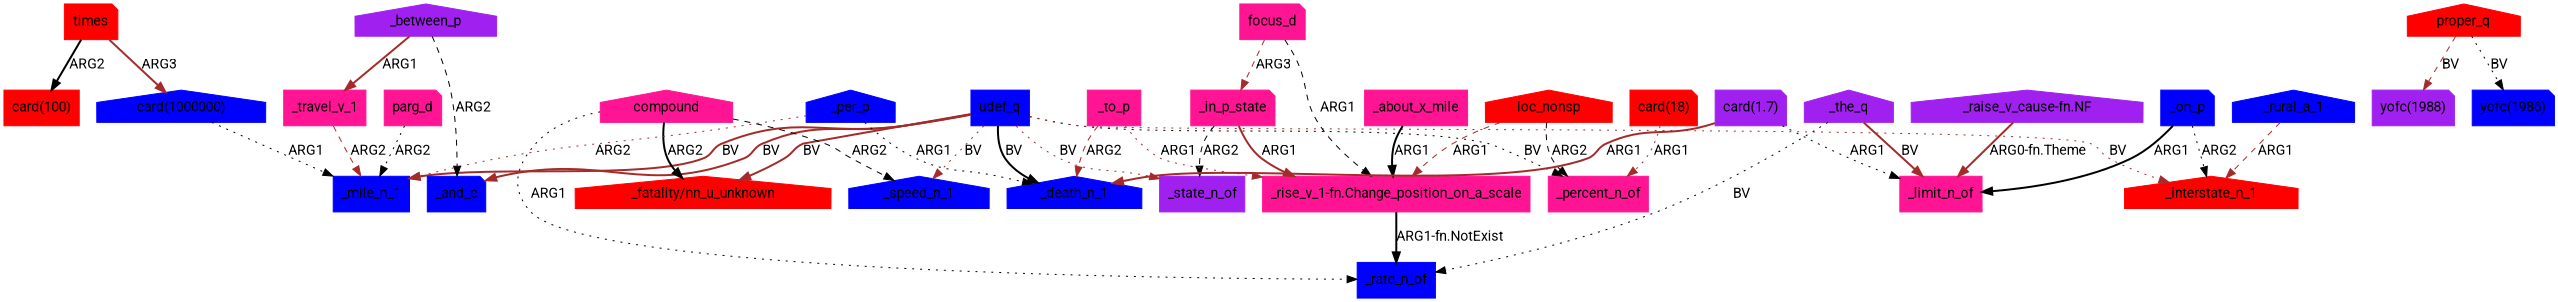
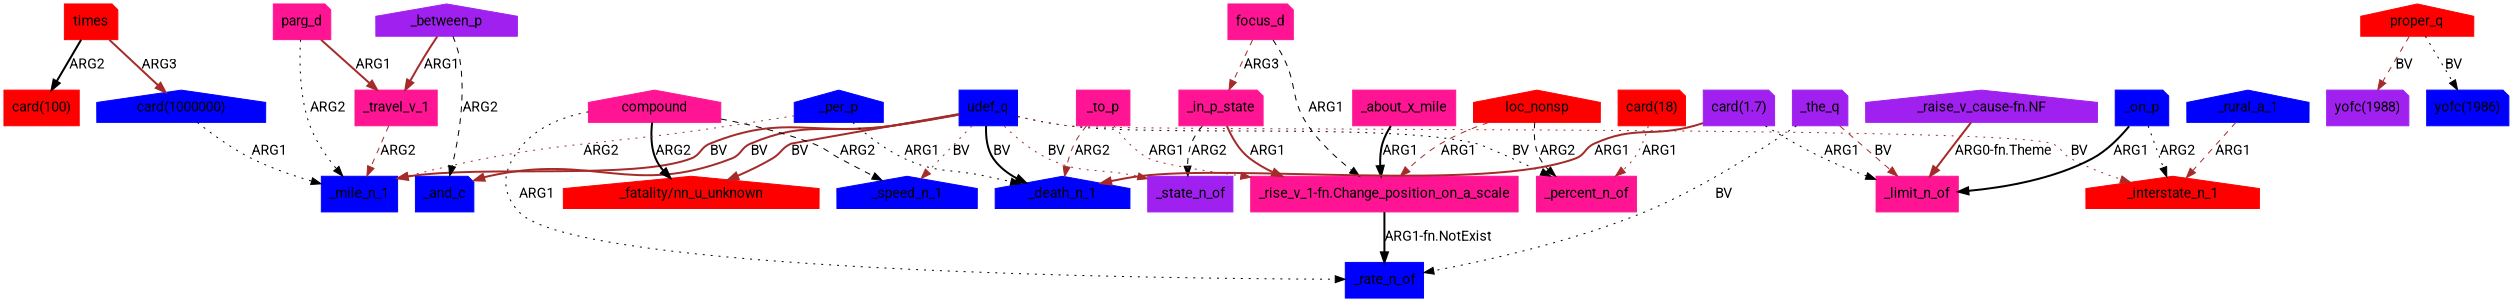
edge "parg_d" -> "_travel_v_1": added, label "ARG1"
node "_the_q": shape house -> note
edge "_the_q" -> "_limit_n_of": style bold -> dashed
